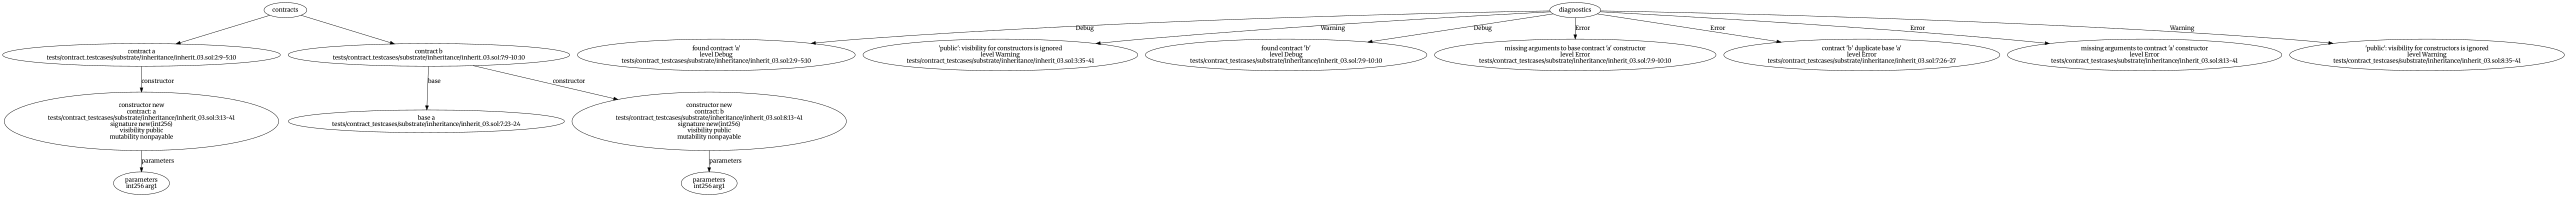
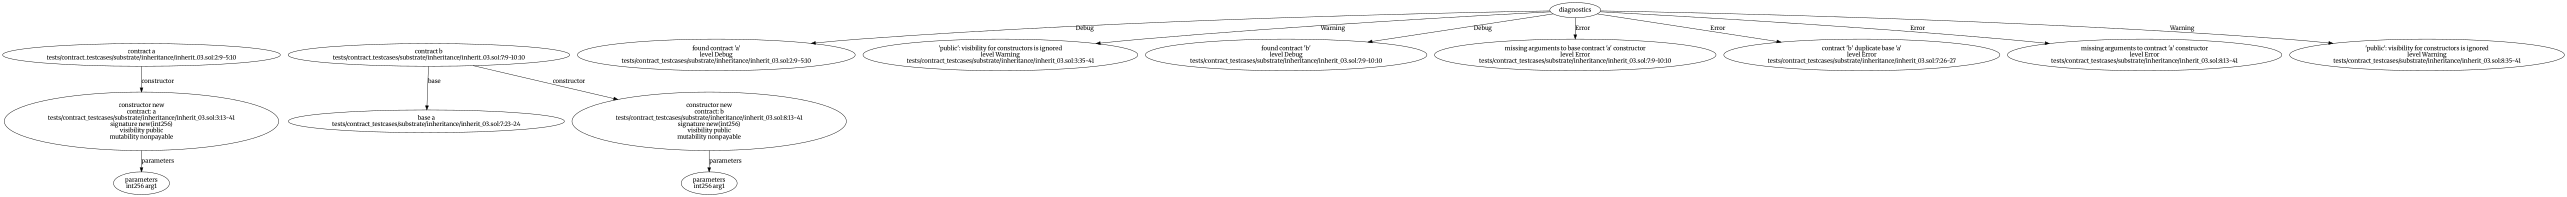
node "contracts": removed
